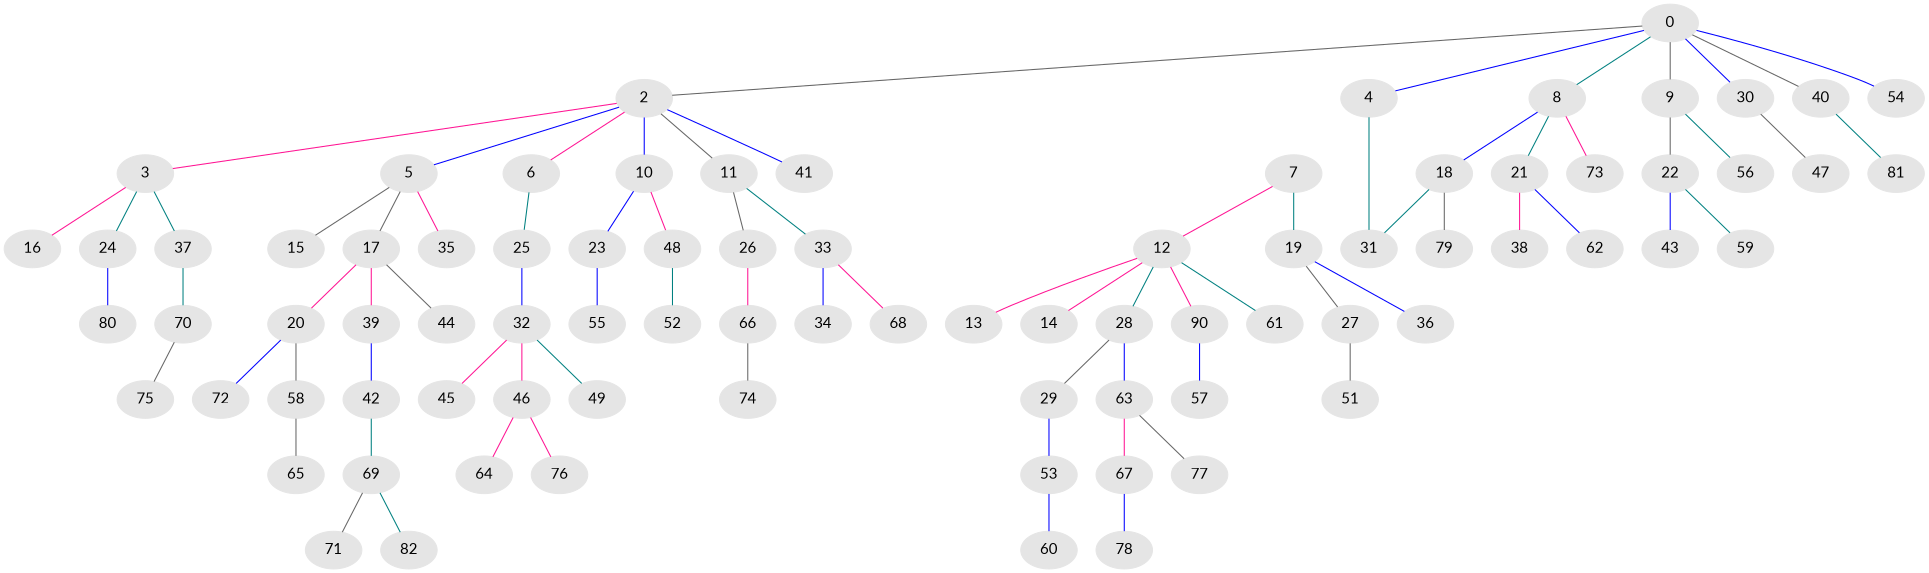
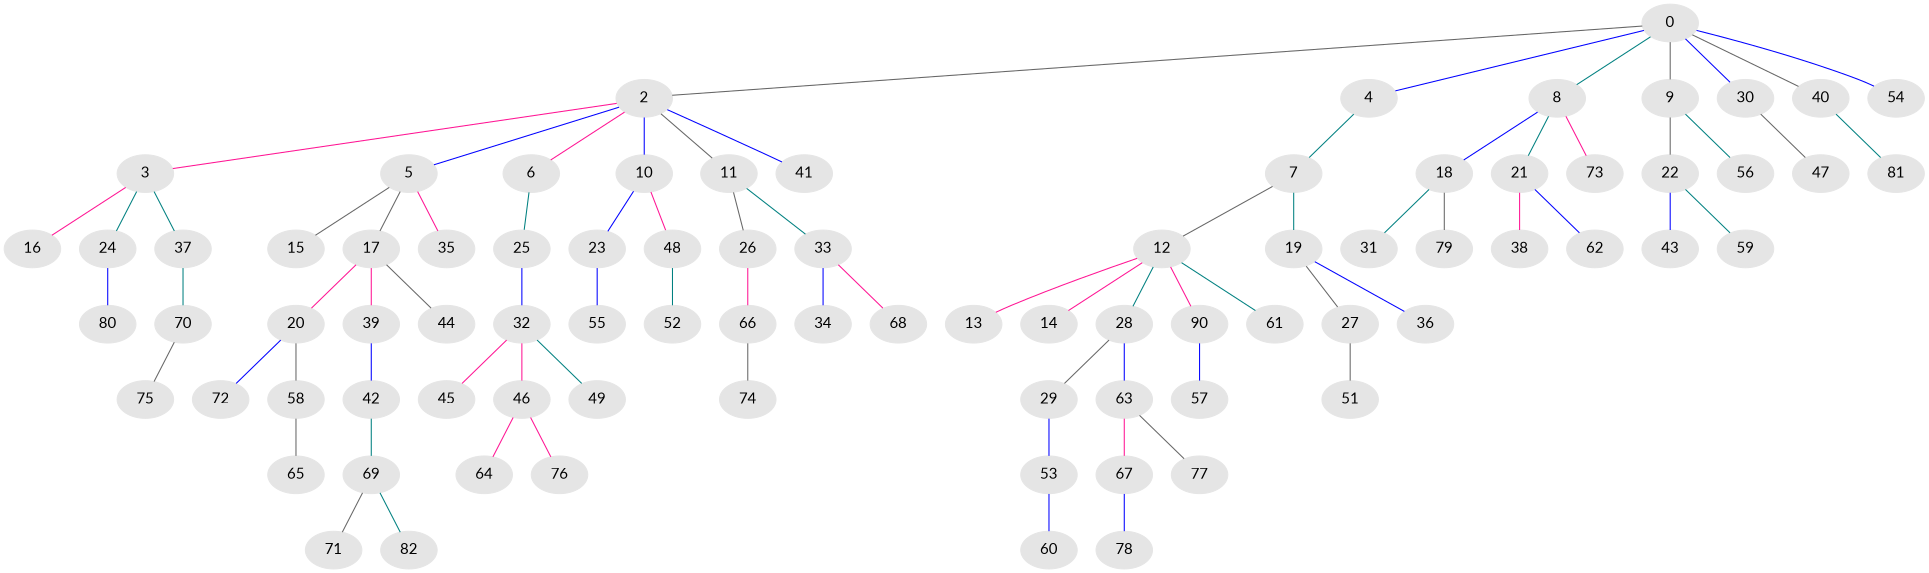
edge "4" -- "31": now "4" -- "7"
edge "7" -- "12": color deeppink -> gray40
